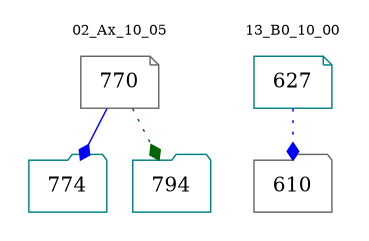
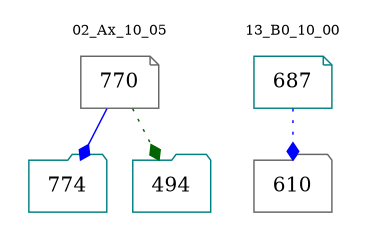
node "627": label "627" -> "687"
node "794": label "794" -> "494"
